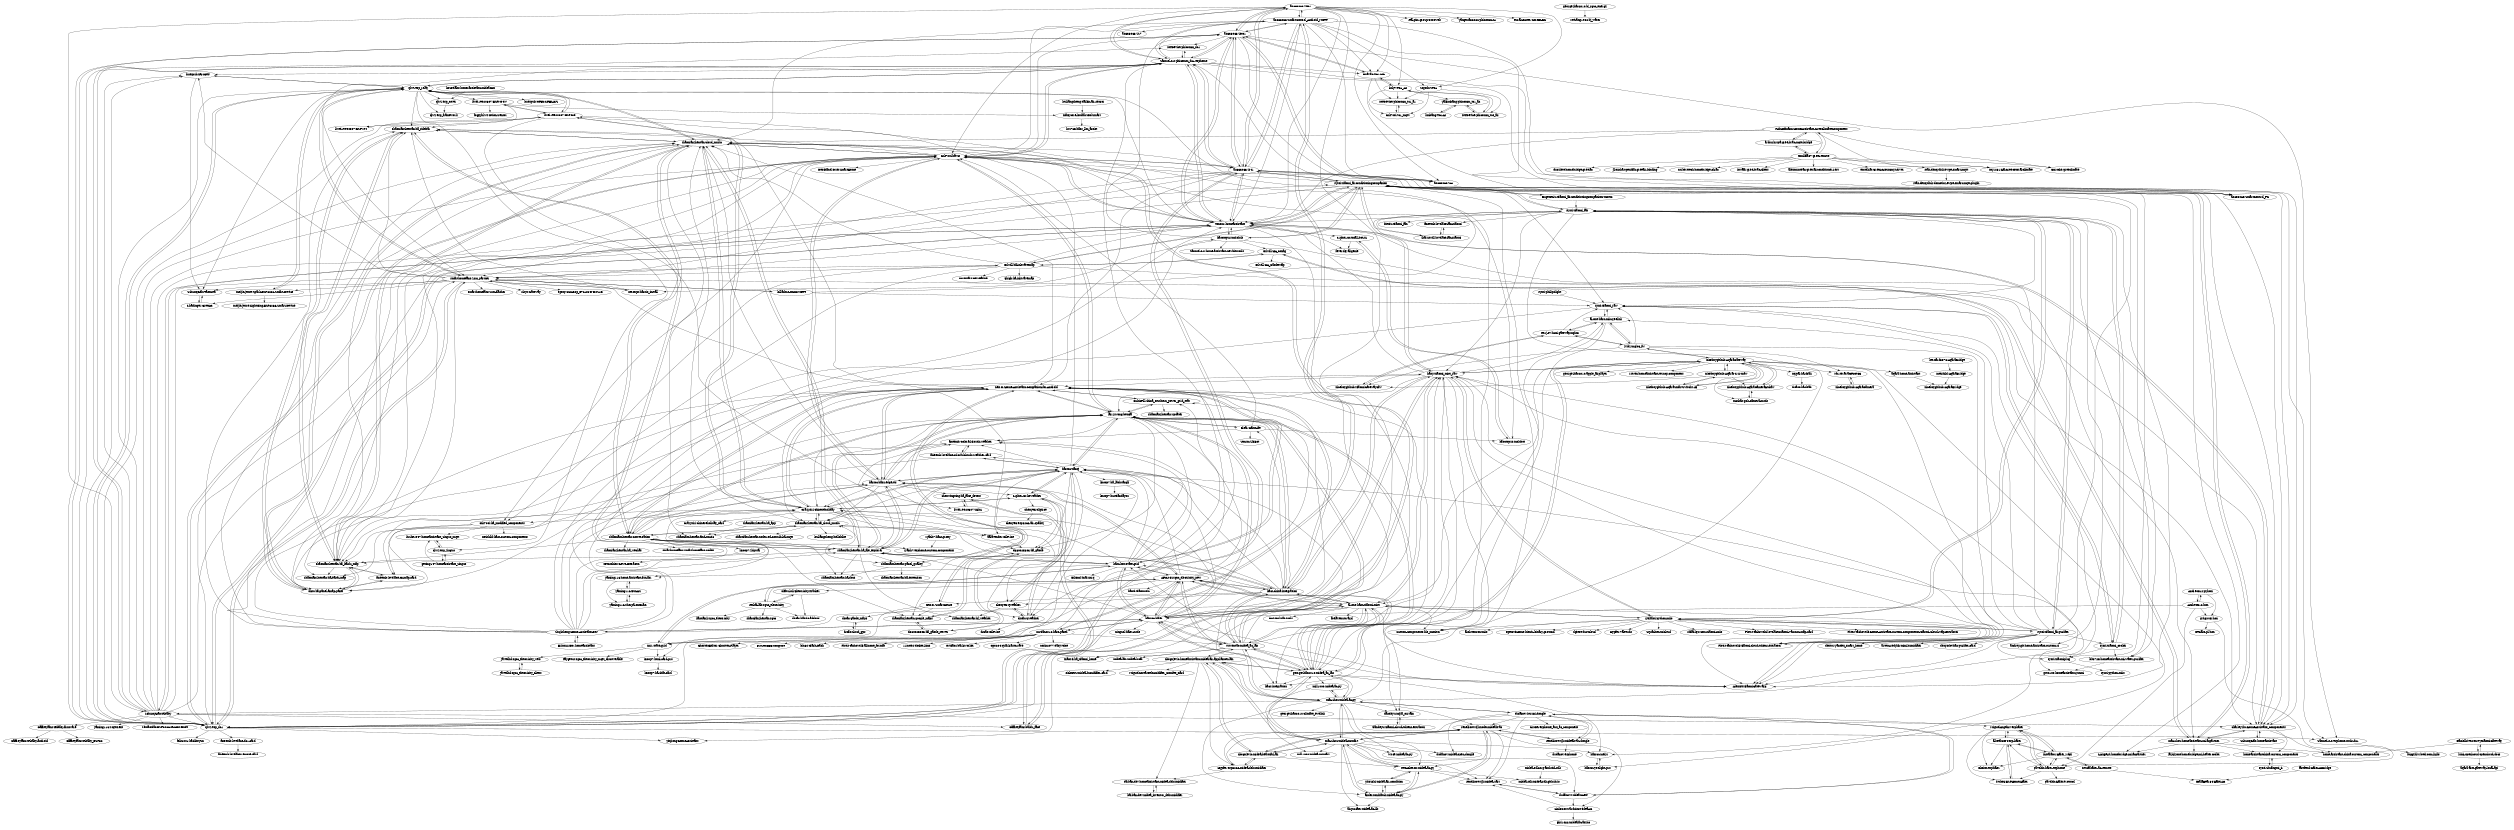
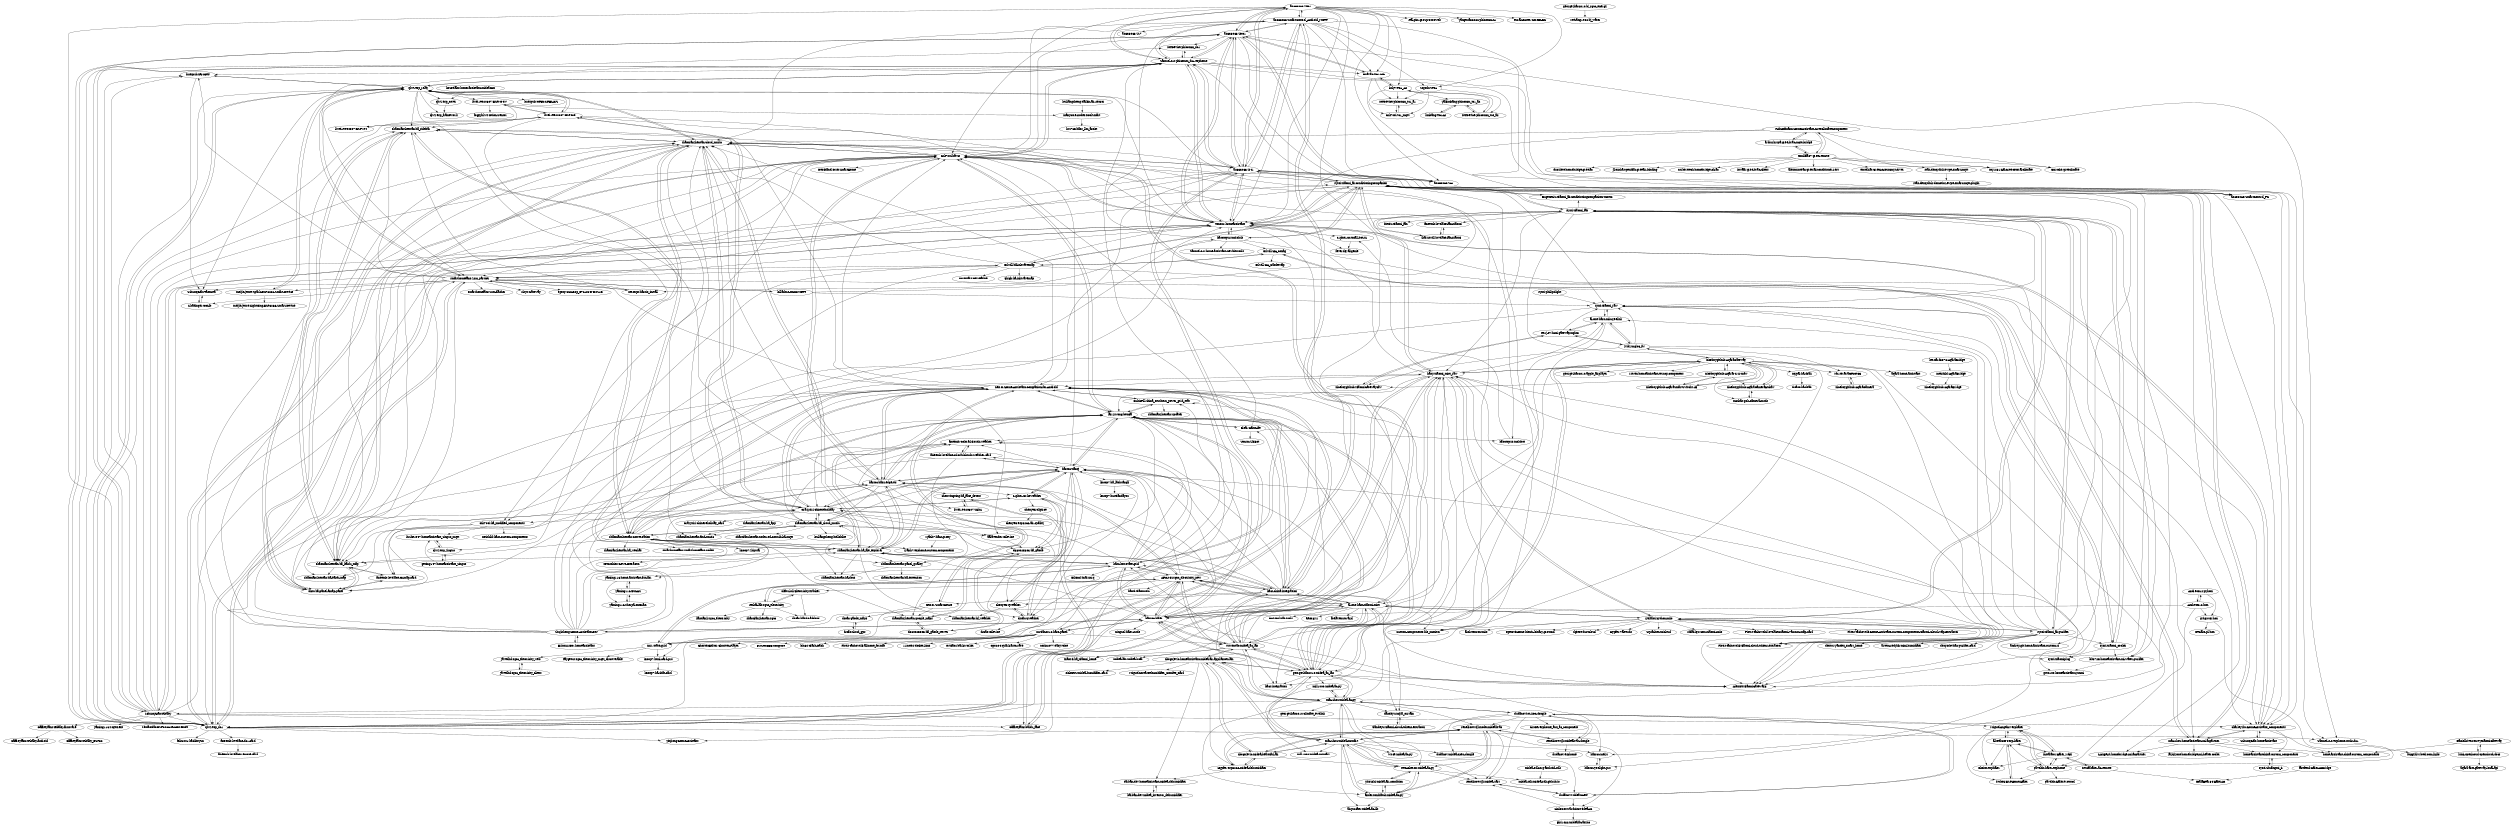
node "manycore-koolab/KoolSmart": label "manycore-koolab/KoolSmart" -> "manycore-nodes/KoolSmart"
edge "EugeneLiu/xiaomi_airconditioningcompanionMCN02" -> "syssi/xiaomi_fan": reversed
node "s-hadinger/GreeAC": label "s-hadinger/GreeAC" -> "s-hadinger/CCLib"
edge "nesror/Home-Assistant-Companion-for-Android" -> "cnk700i/havcs": added
edge "c1pher-cn/tmall-bot-x1" -> "haoctopus/molobot": removed
edge "Blear/HassLife" -> "fineemb/Colorfulclouds-weather": now "shaonianzhentan/ha_cloud_music" -> "fineemb/Colorfulclouds-weather"
edge "hasscc/tianqi" -> "shaonianzhentan/panel_quality": now "fineemb/lovelace-colorfulclouds-weather-card" -> "shaonianzhentan/panel_quality"
node "RROrg/rr": added
node "syssi/python-miio": removed
node "dudanov/iot-uni-dongle": label "dudanov/iot-uni-dongle" -> "dudanov/iot-zDC-dongle"
